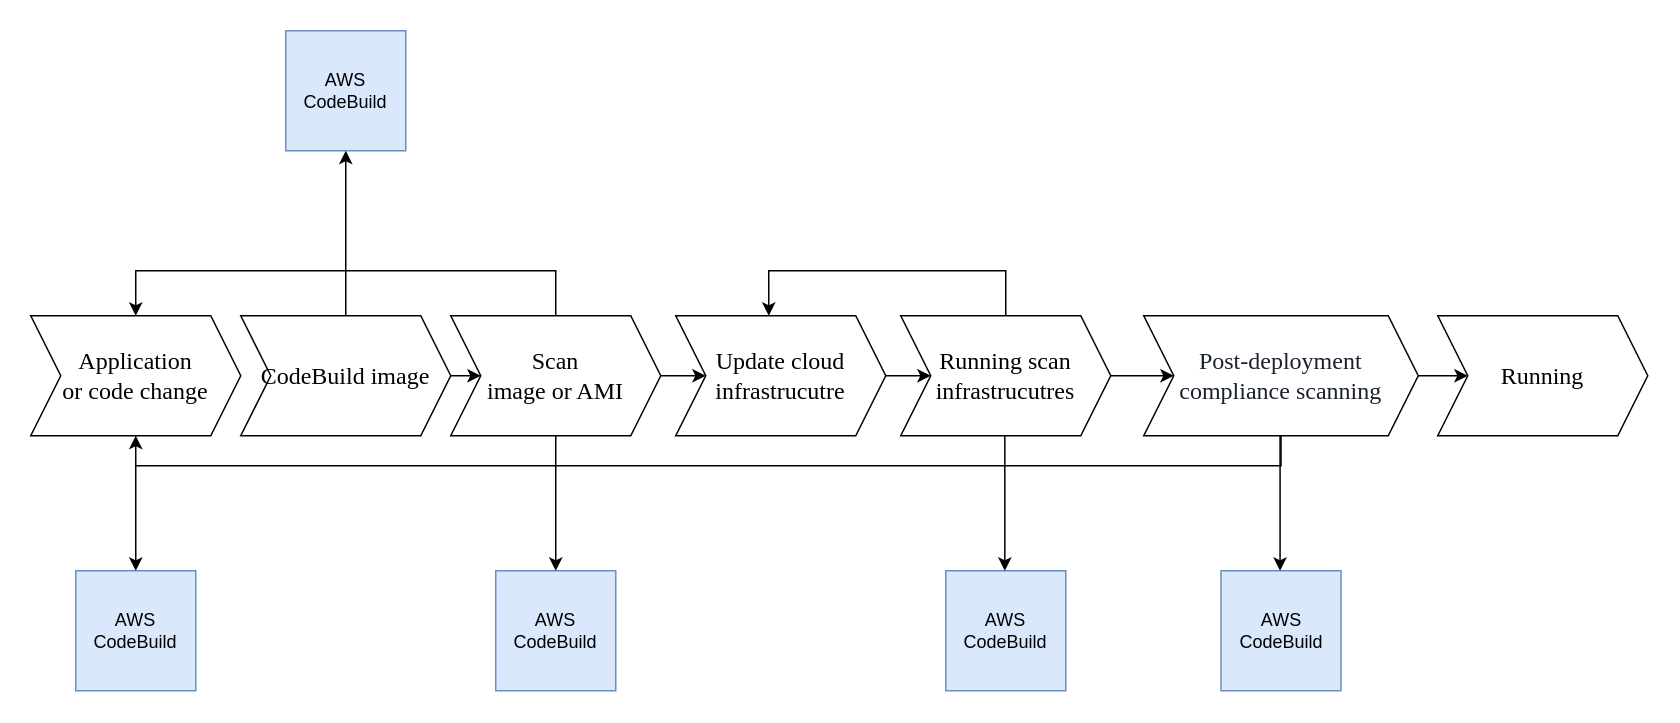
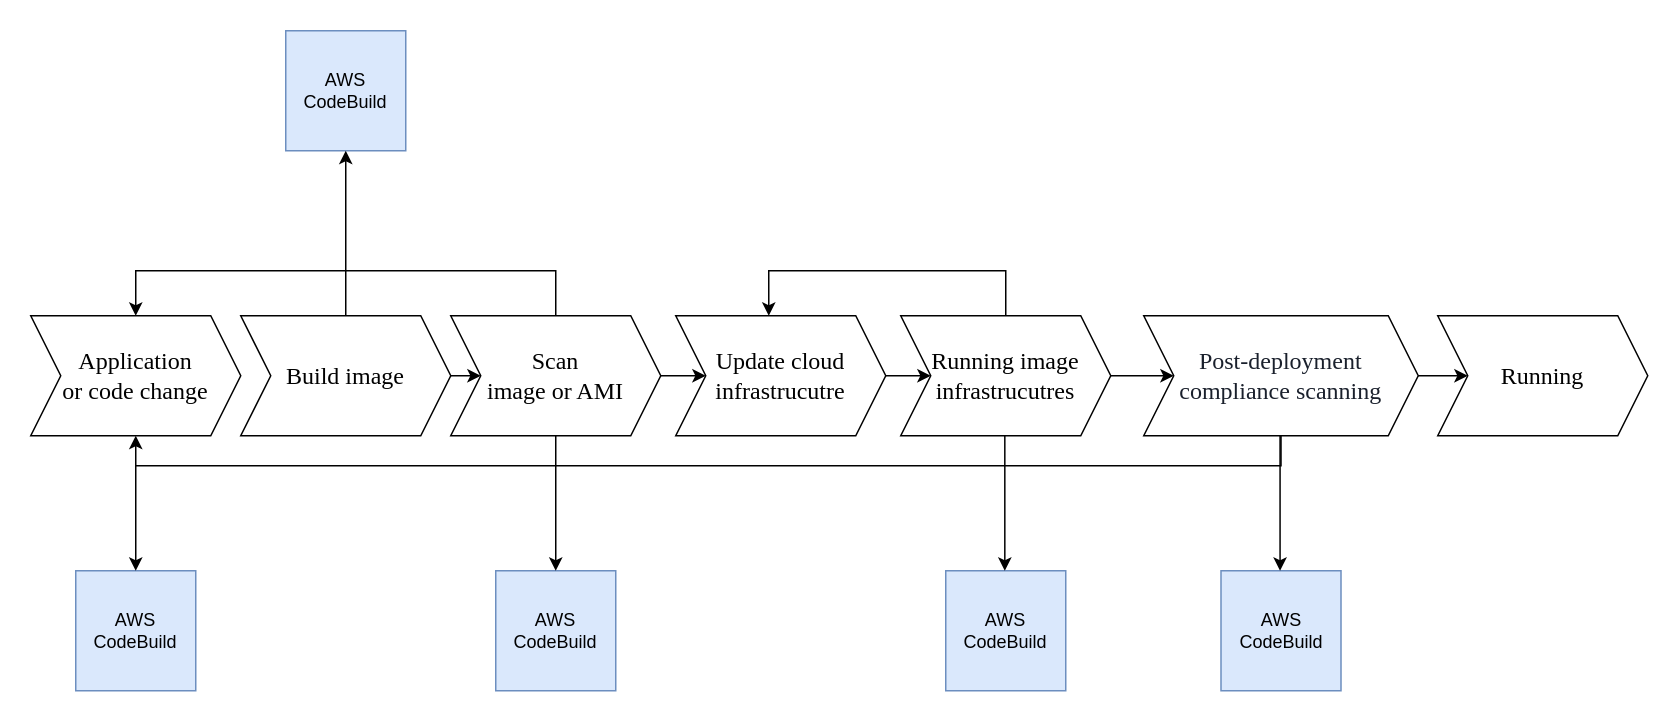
node "CodeBuild image": label "CodeBuild image" -> "Build image"
node "Running scan infrastrucutres": label "Running scan infrastrucutres" -> "Running image infrastrucutres"
